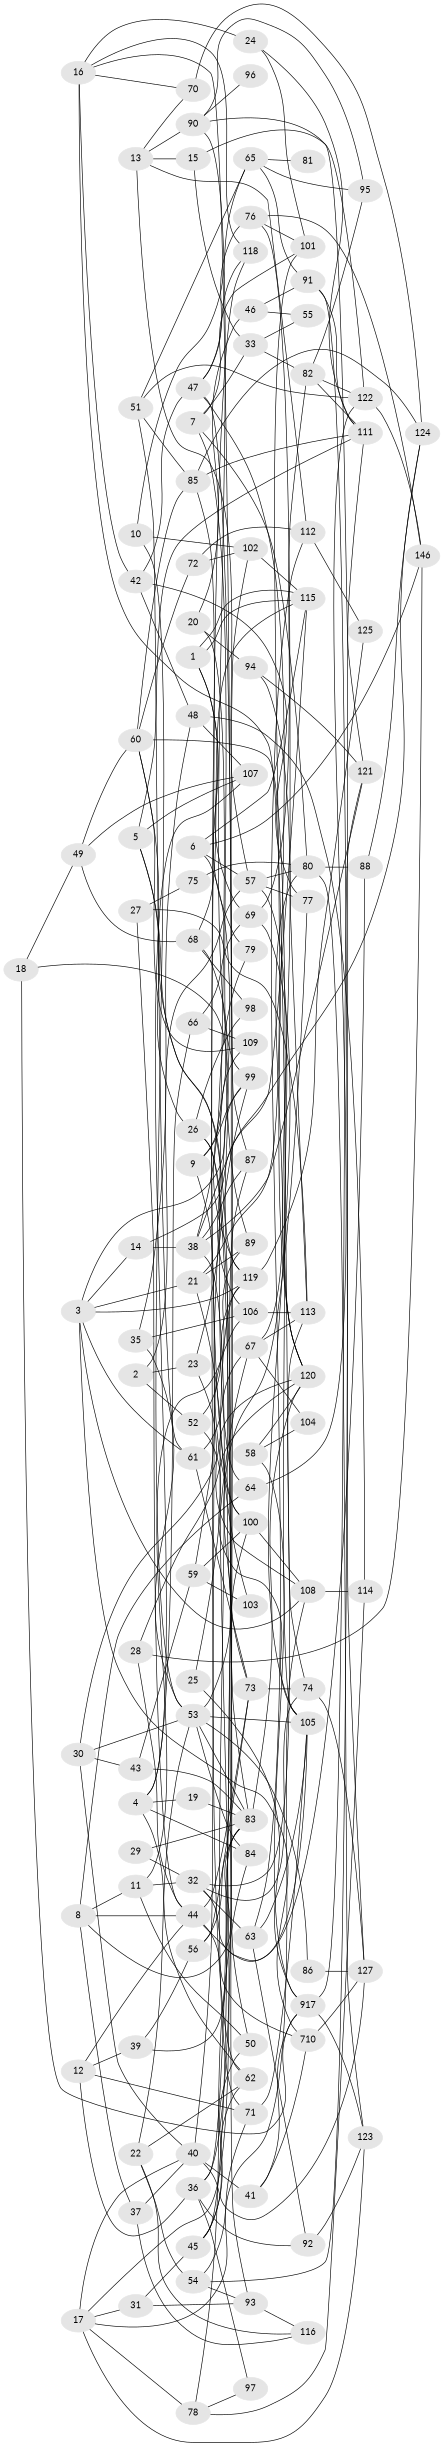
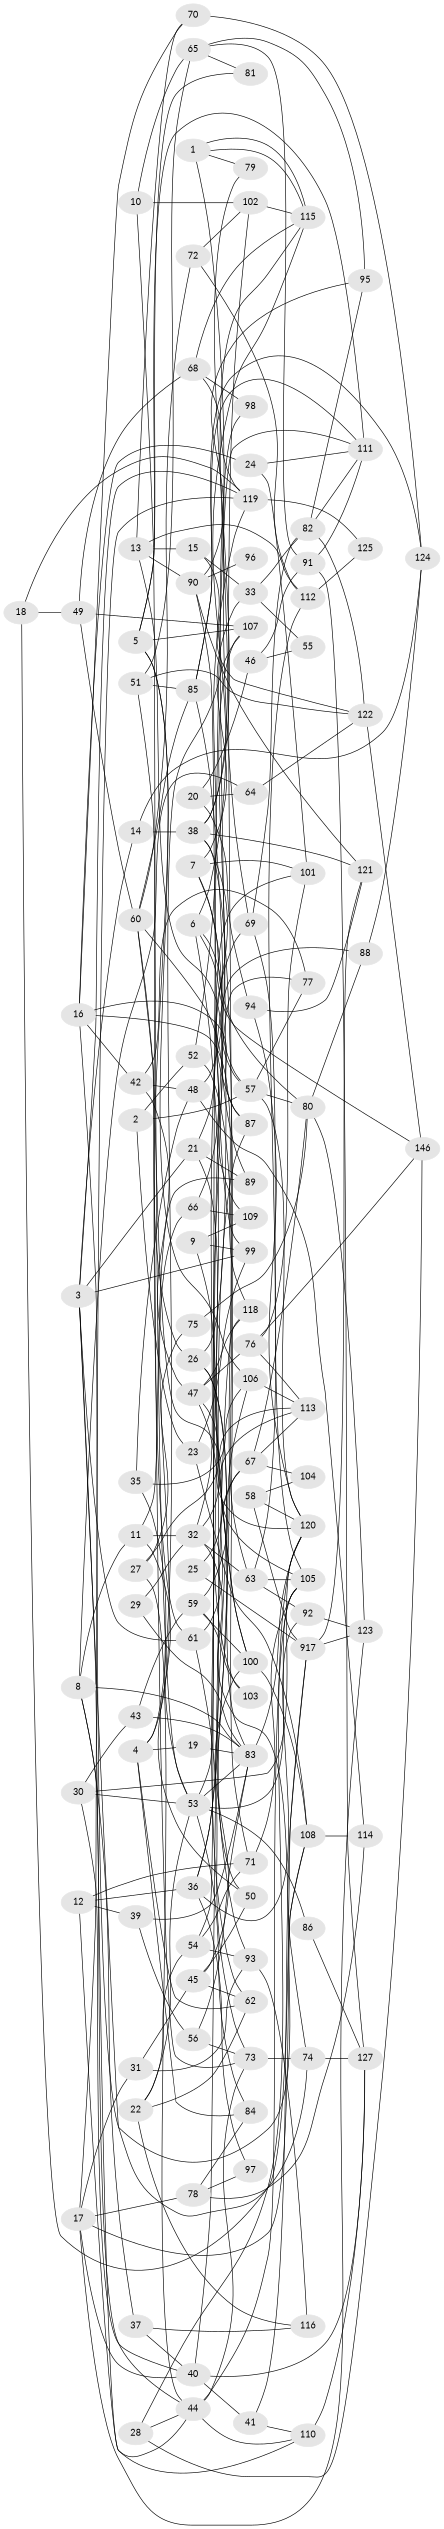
edge "81" -- "5": added
edge "52" -- "105": now "52" -- "63"
node "710": label "710" -> "110"
